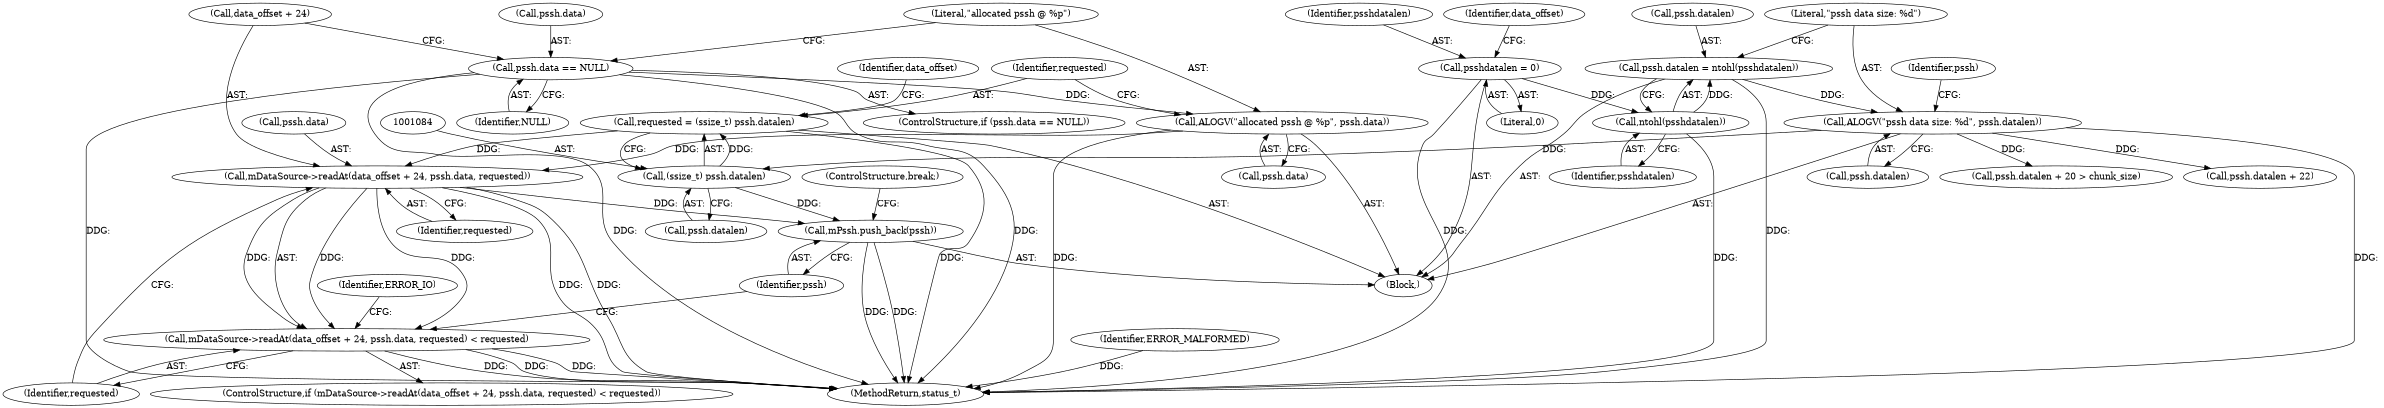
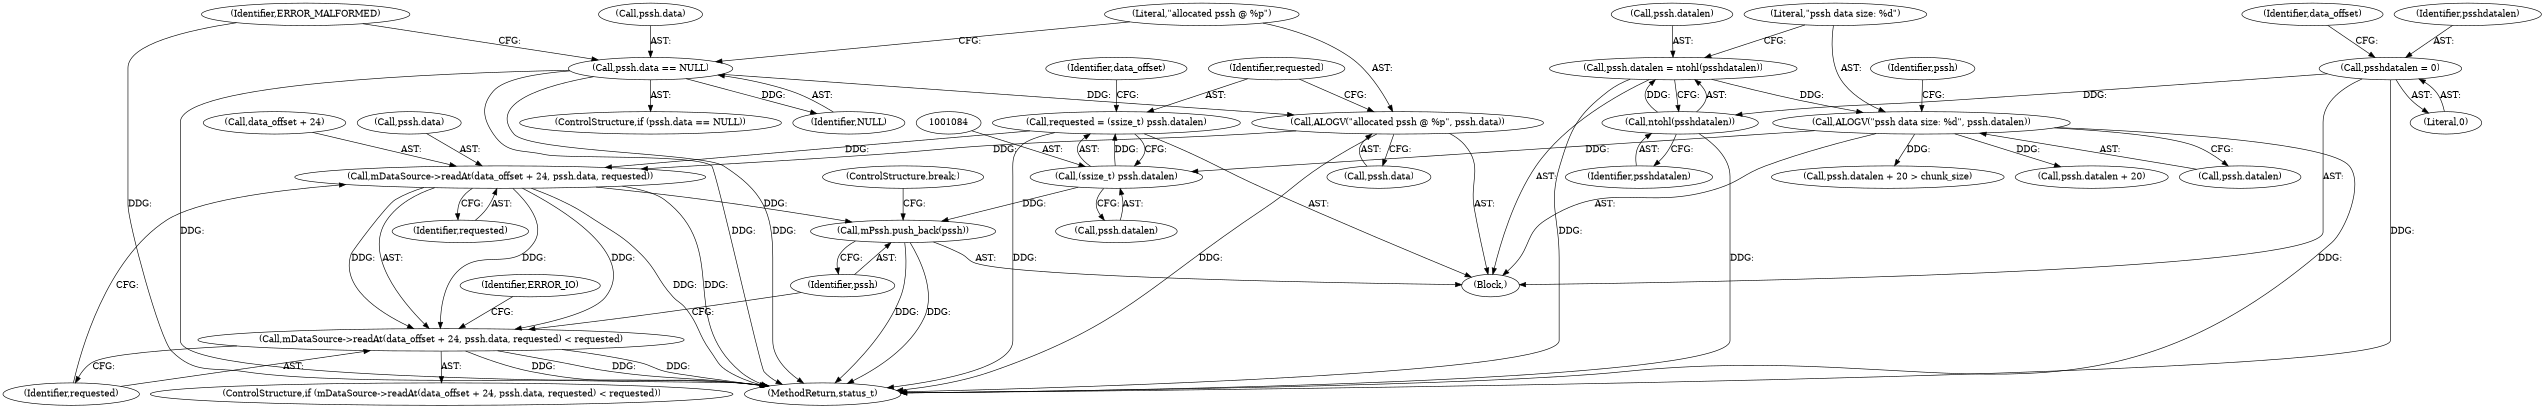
edge "(Call,data_offset + 24)" -> "(Call,pssh.data == NULL)": now "(Identifier,ERROR_MALFORMED)" -> "(Call,pssh.data == NULL)"
edge "(Call,pssh.data == NULL)" -> "(Identifier,NULL)": label "CFG: " -> "DDG: "
node "(Call,pssh.datalen + 22)": label "(Call,pssh.datalen + 22)" -> "(Call,pssh.datalen + 20)"
